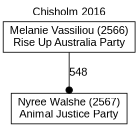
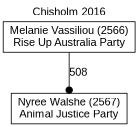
edge "Melanie Vassiliou (2566) Rise Up Australia Party" -> "Nyree Walshe (2567) Animal Justice Party": label "548" -> "508"
